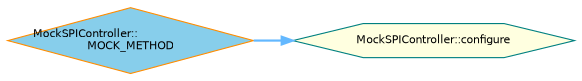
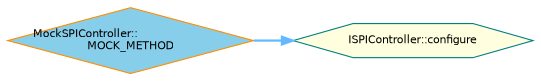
node "MockSPIController::configure": label "MockSPIController::configure" -> "ISPIController::configure"
